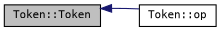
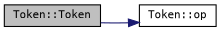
edge "Token::op" -> "Token::Token": reversed
